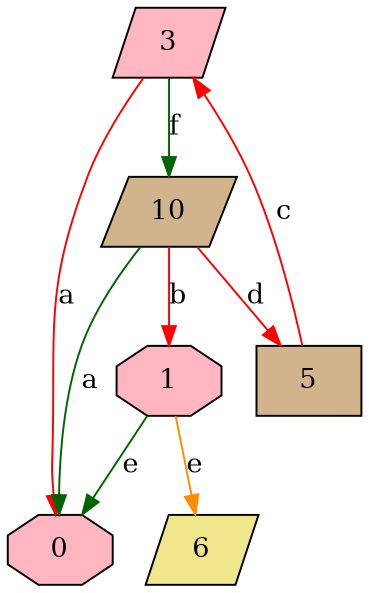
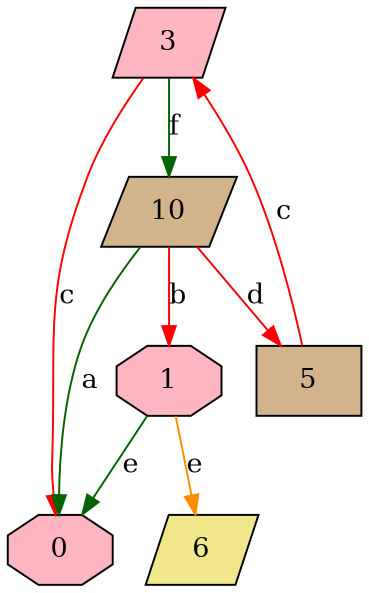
edge "3" -> "0": label "a" -> "c"
